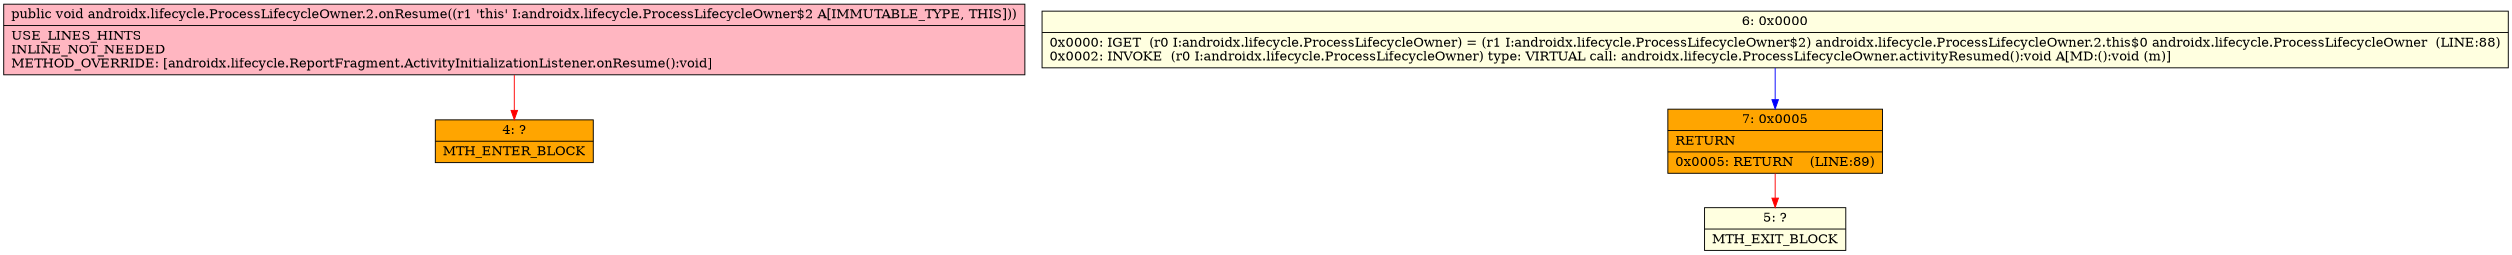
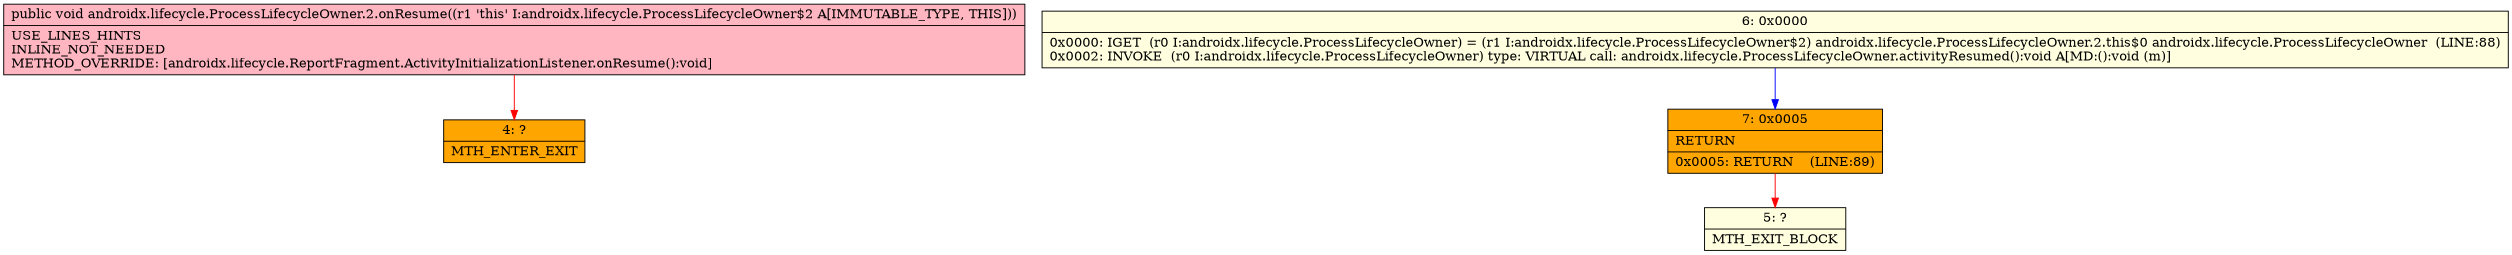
node "4: ?": text "MTH_ENTER_BLOCK" -> "MTH_ENTER_EXIT"
